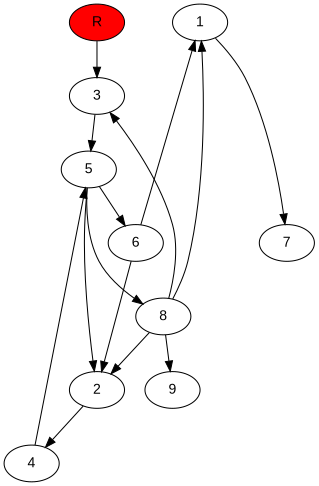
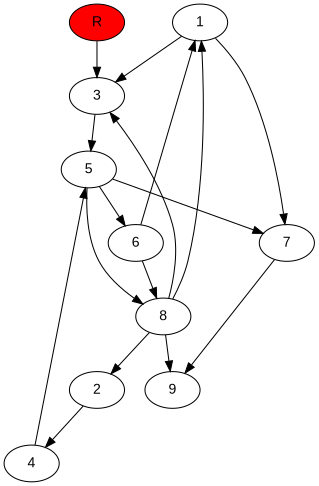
edge "1" -> "3": added
edge "5" -> "2": now "5" -> "7"
edge "6" -> "2": now "6" -> "8"
edge "7" -> "9": added
